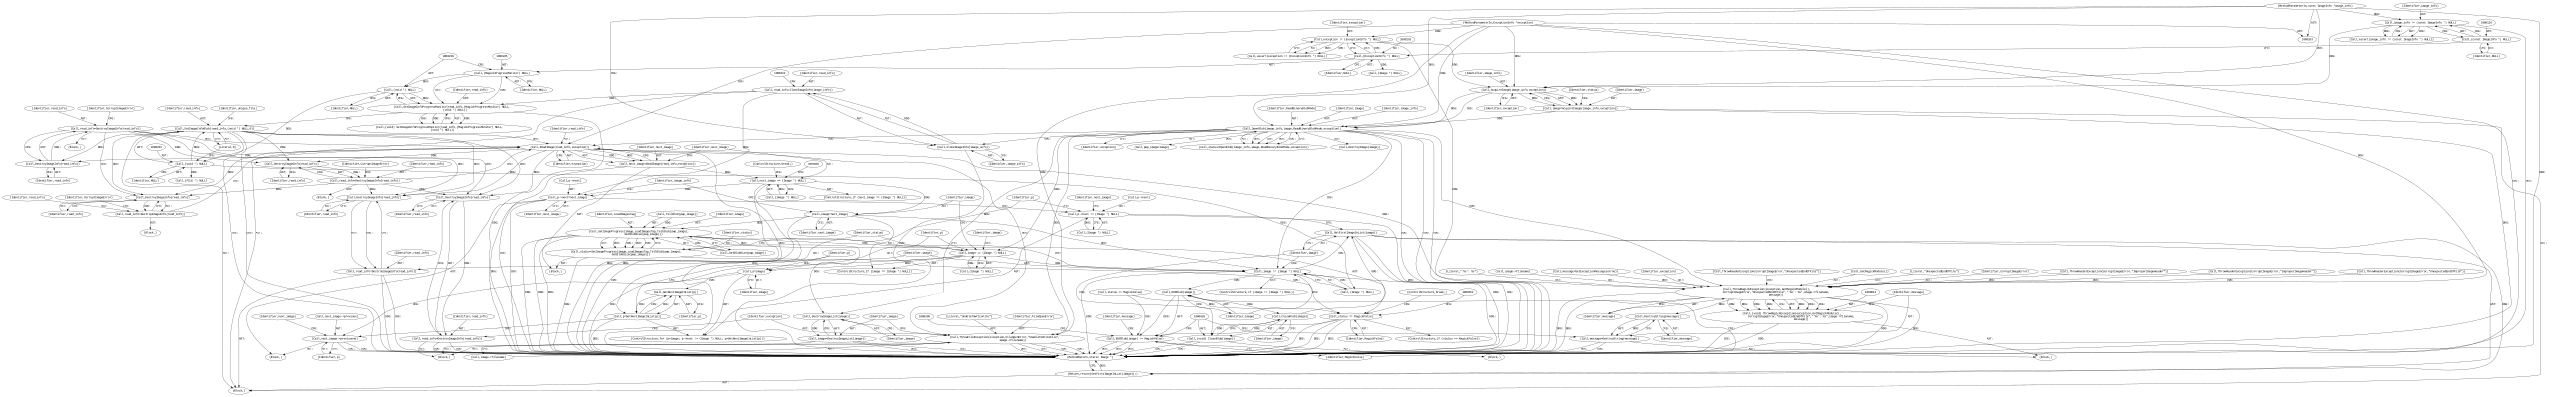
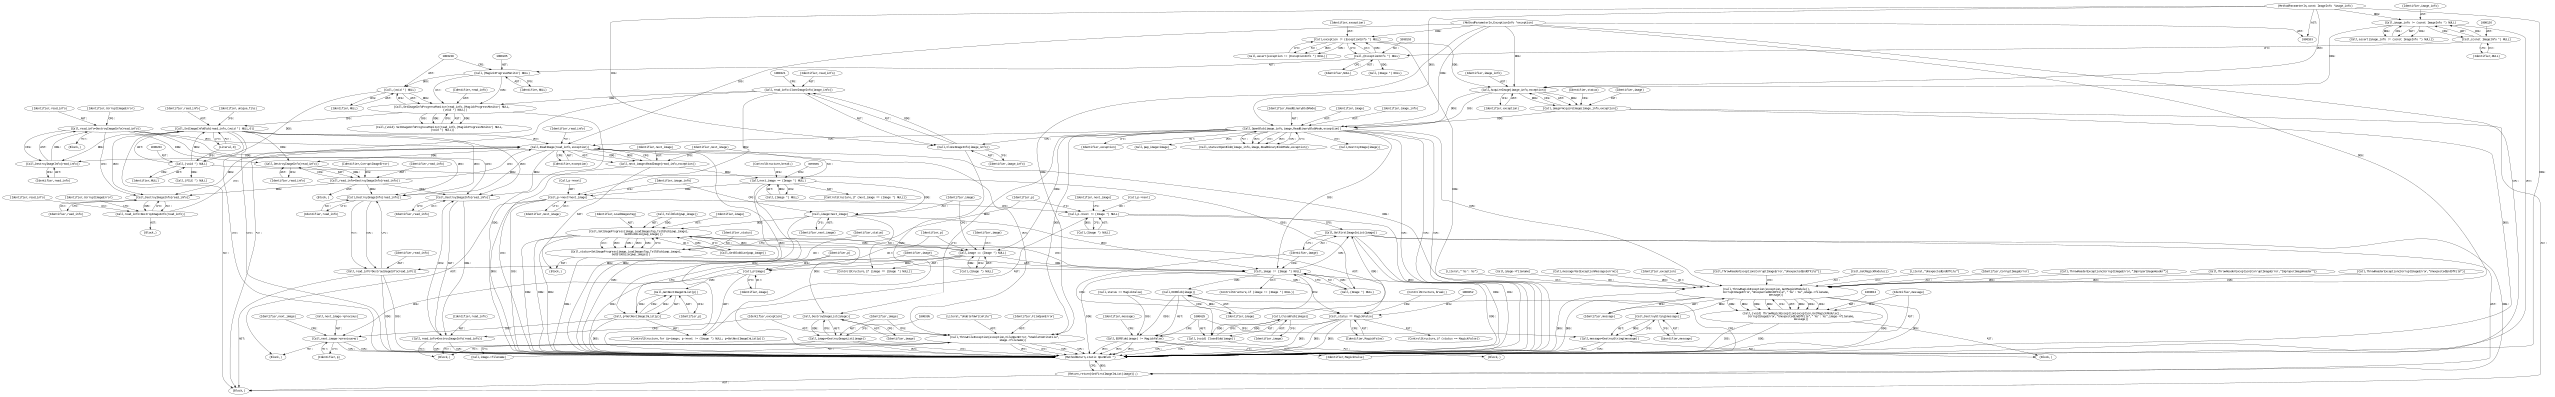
edge "(Call,EOFBlob(image))" -> "(Call,CloseBlob(image))": removed, label "DDG:"
edge "1000395" -> "(Call,EOFBlob(image) != MagickFalse)": now "1000395" -> "(Call,image=DestroyImageList(image))"
node "(MethodReturn,static Image *)": label "(MethodReturn,static Image *)" -> "(MethodReturn,static OpenBlob *)"
